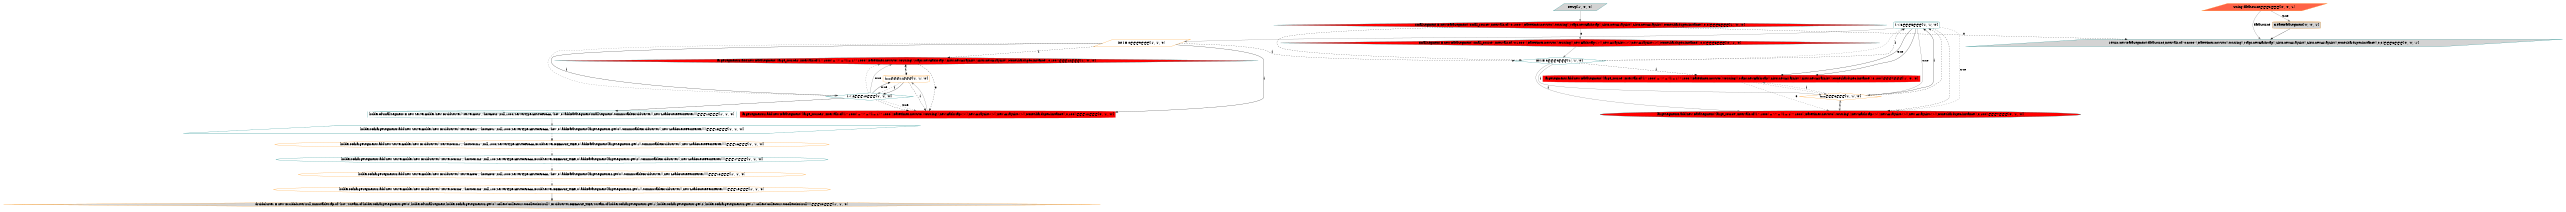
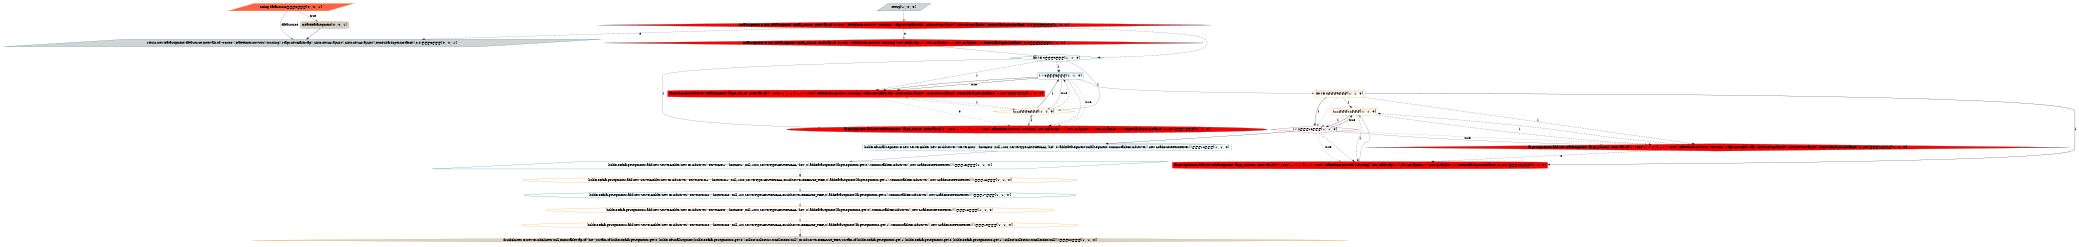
node "int i = 0@@@9@@@['1', '1', '0']": shape parallelogram -> cylinder
edge "int i = 0@@@9@@@['1', '1', '0']" -> "int i = 0@@@4@@@['1', '1', '0']": now "int i = 0@@@9@@@['1', '1', '0']" -> "i++@@@11@@@['1', '1', '0']"
node "i < 2@@@10@@@['1', '1', '0']": color teal -> brown
